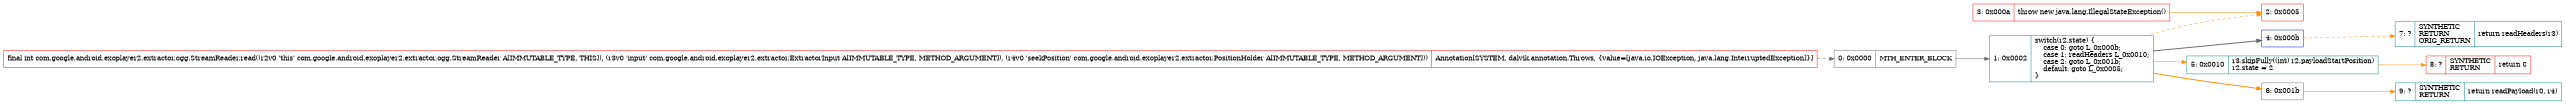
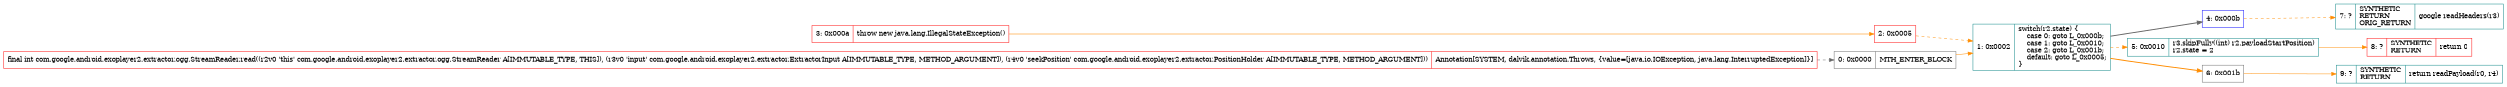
edge "1: 0x0002" -> "2: 0x0005": reversed
node "7: ?": text "return readHeaders(r3)" -> "google readHeaders(r3)"
node "1: 0x0002": text "case 1: readHeaders L_0x0010;" -> "case 1: goto L_0x0010;"
edge "0: 0x0000" -> "1: 0x0002": color gray40 -> darkorange
edge "1: 0x0002" -> "5: 0x0010": style solid -> dashed
